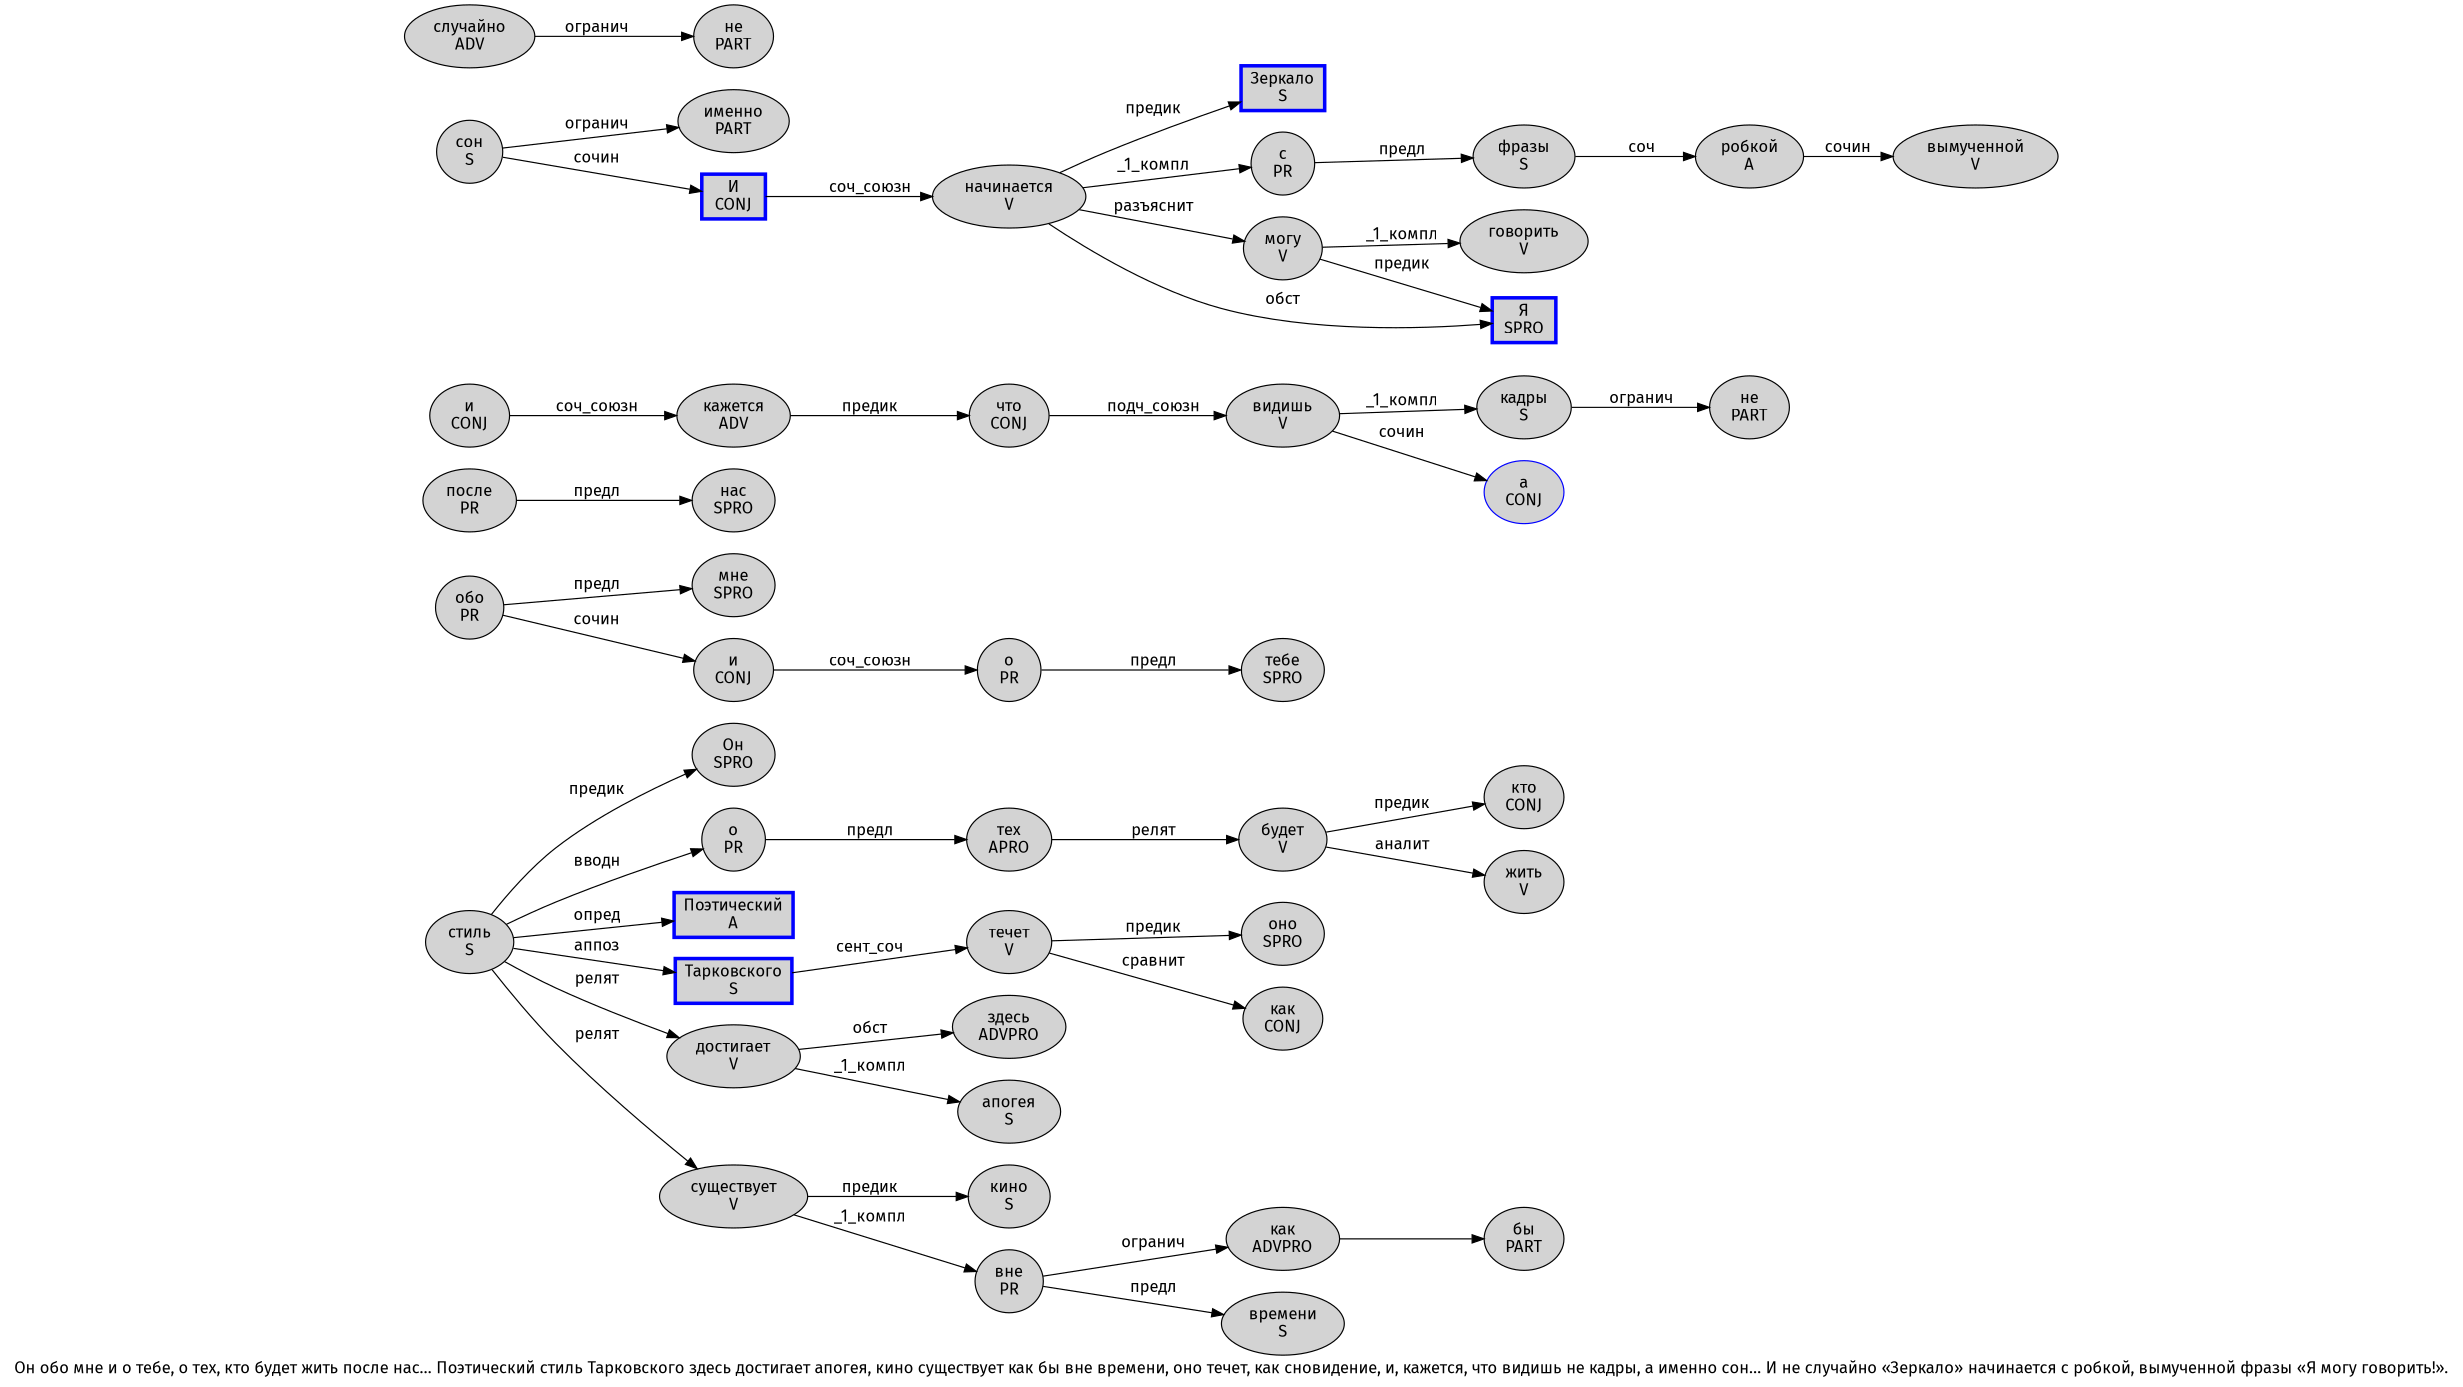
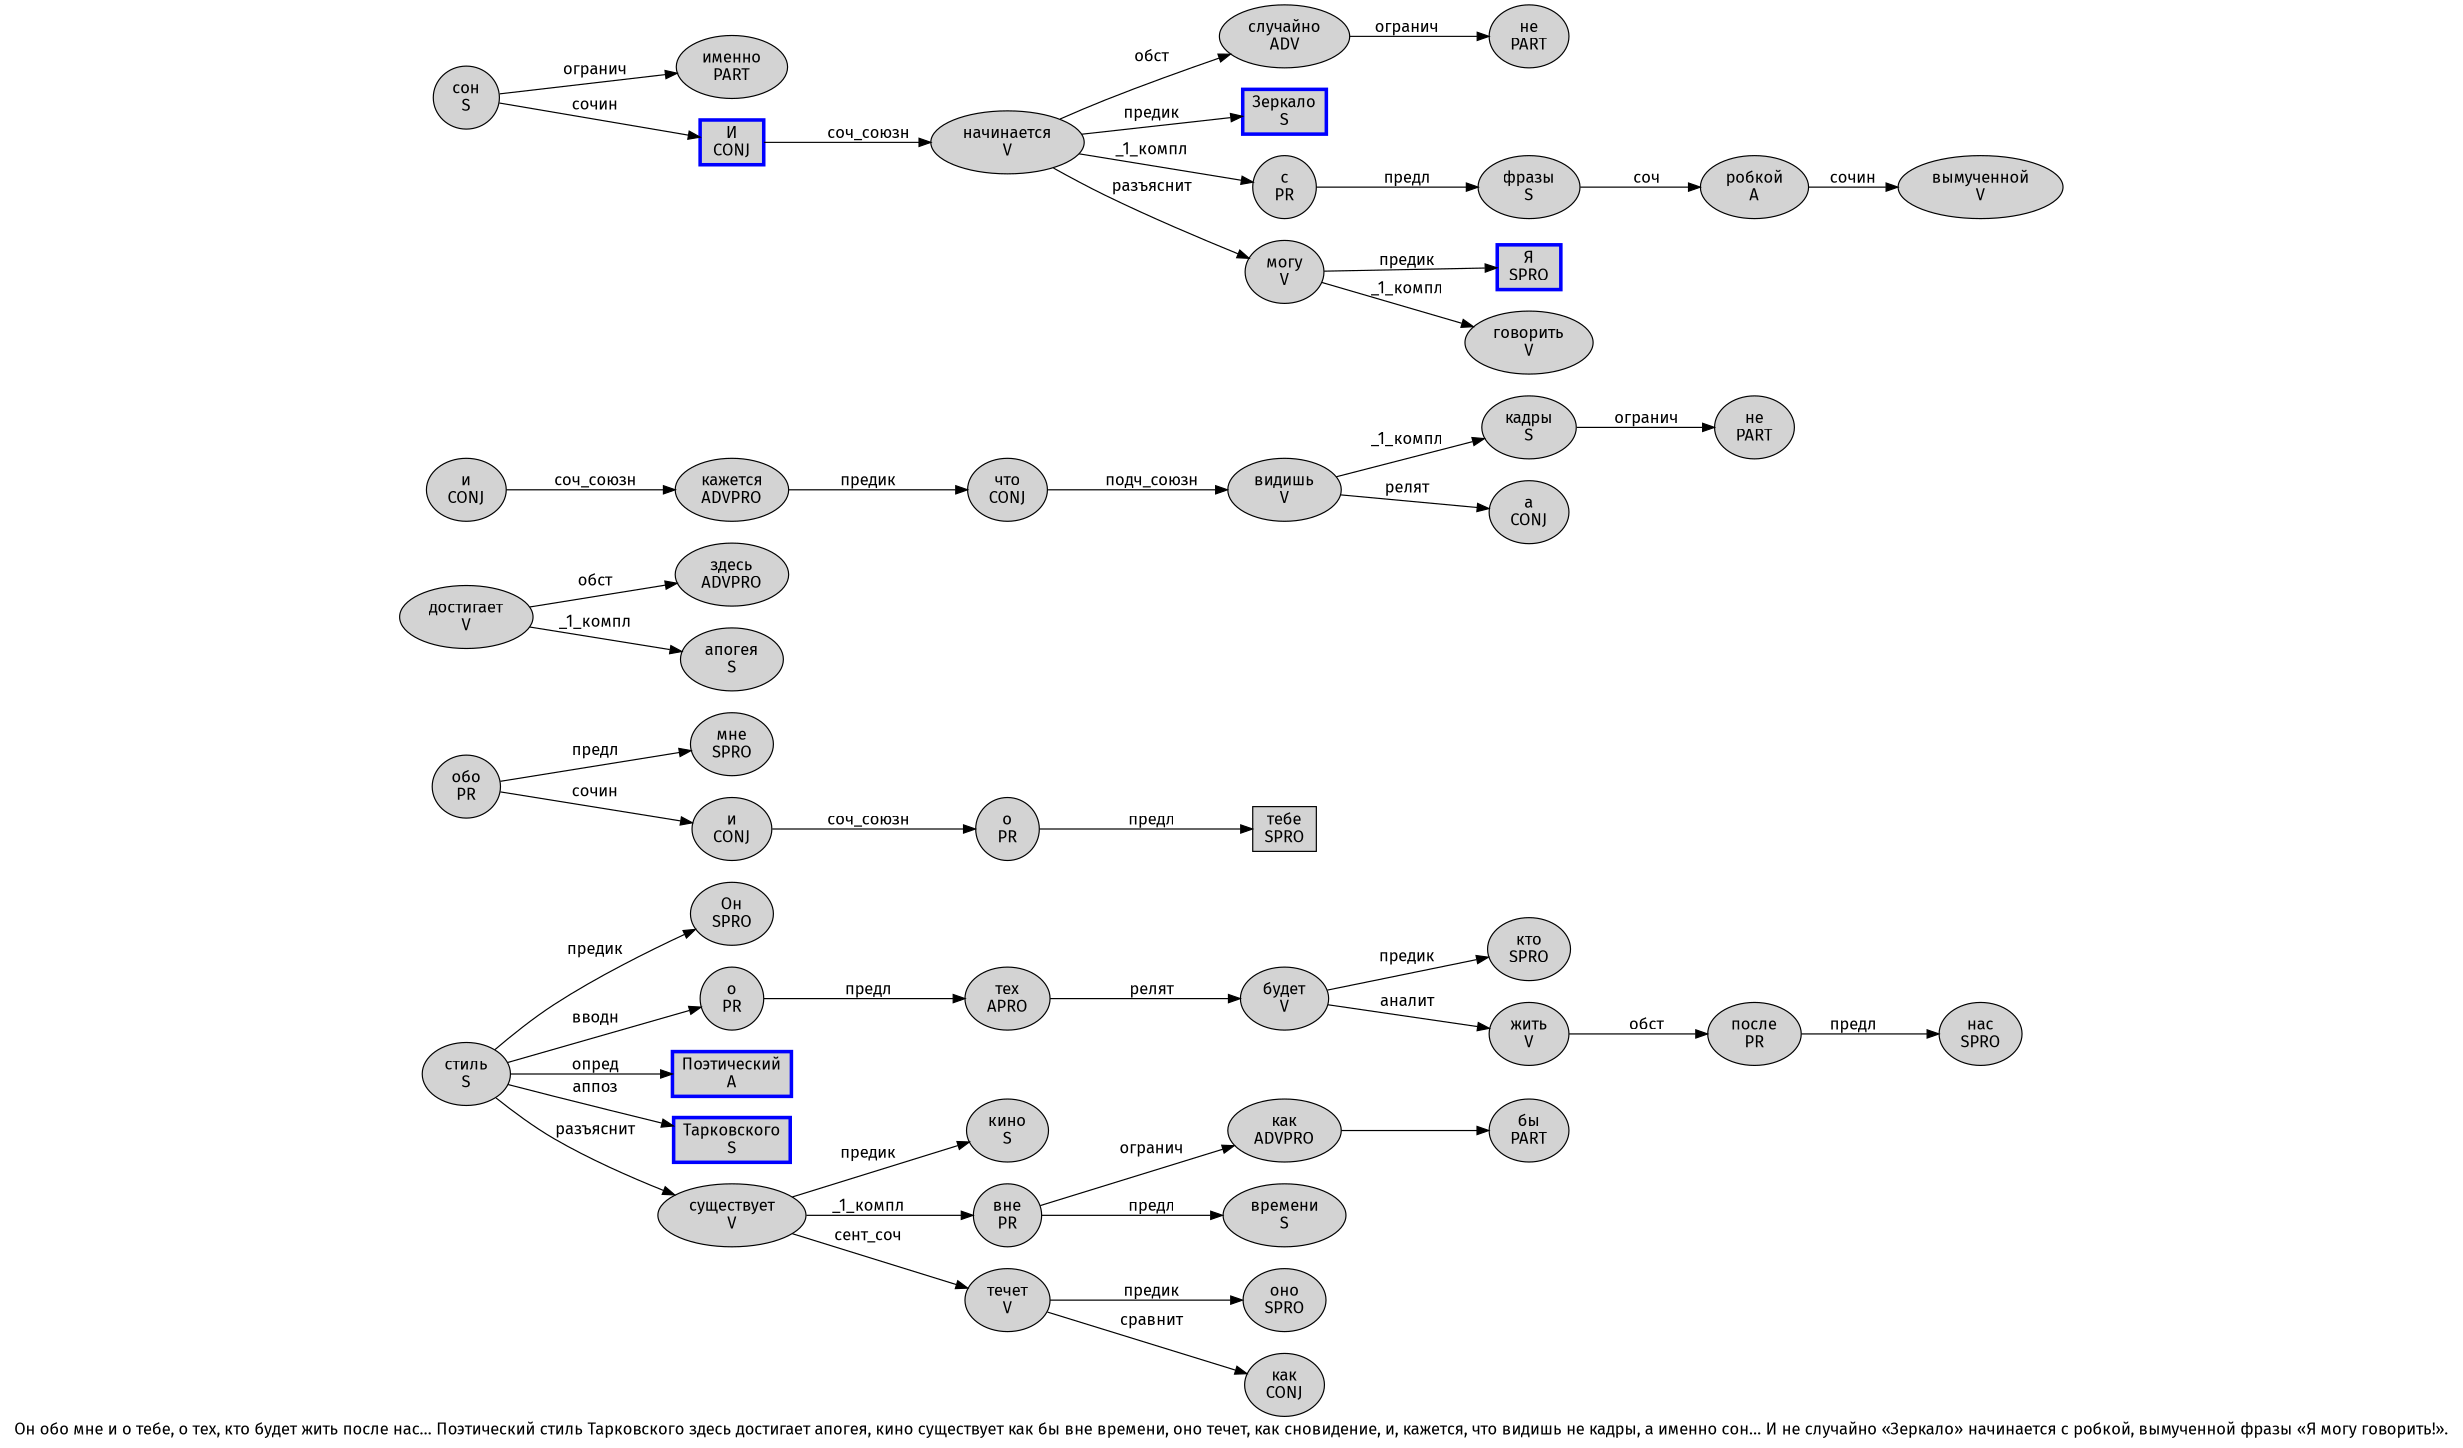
edge "начинается V" -> "Я SPRO": now "начинается V" -> "случайно ADV"
node "кажется ADV": label "кажется ADV" -> "кажется ADVPRO"
edge "видишь V" -> "а CONJ": label "сочин" -> "релят"
node "а CONJ": color blue -> black
node "тебе SPRO": shape ellipse -> box
node "кто CONJ": label "кто CONJ" -> "кто SPRO"
edge "Тарковского S" -> "течет V": now "существует V" -> "течет V"
edge "стиль S" -> "достигает V": removed, label "релят"
edge "стиль S" -> "существует V": label "релят" -> "разъяснит"
edge "жить V" -> "после PR": added, label "обст"
